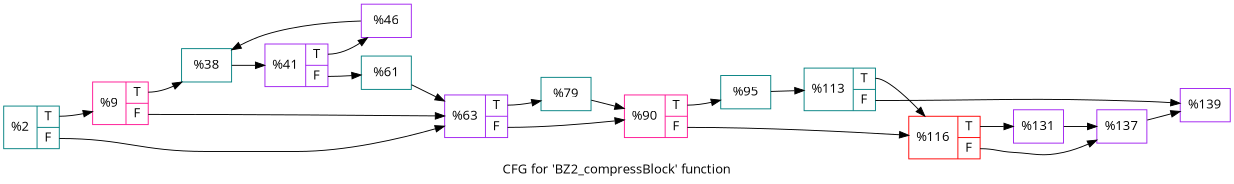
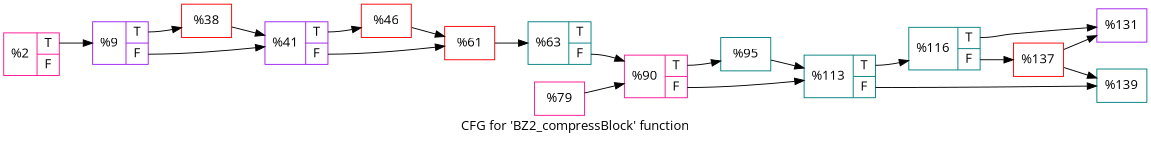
node "%46": color purple -> red
edge "%46" -> "%38": now "%46" -> "%61"
node "%38": color teal -> red
node "%61": color teal -> red
node "%79": color teal -> deeppink
node "%9": color deeppink -> purple
edge "%63" -> "%79": removed
node "%139": color purple -> teal
edge "%9" -> "%63": now "%9" -> "%41"
node "%63": color purple -> teal
edge "%131" -> "%137": reversed
node "%137": color purple -> red
node "%2": color teal -> deeppink
edge "%90" -> "%116": now "%90" -> "%113"
node "%116": color red -> teal
edge "%2" -> "%63": removed
